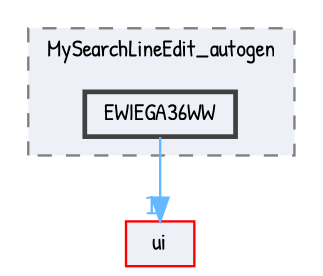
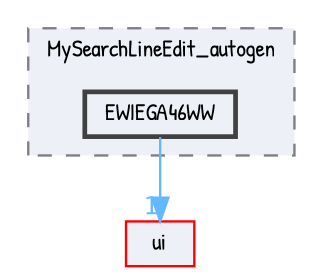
node "EWIEGA36WW": label "EWIEGA36WW" -> "EWIEGA46WW"
